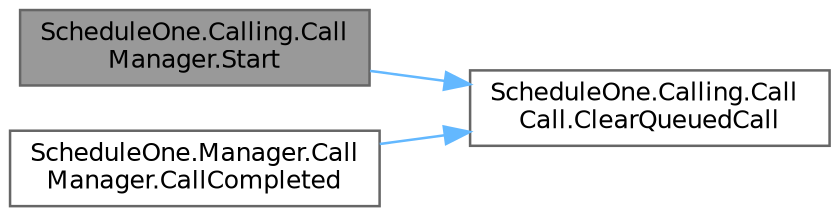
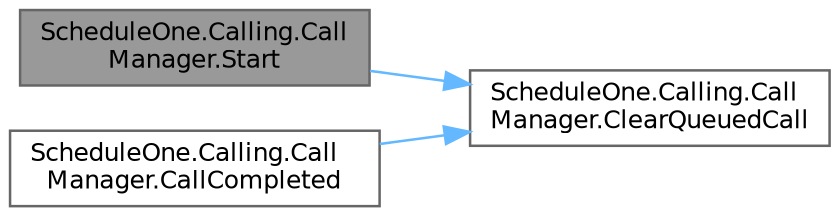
node "ScheduleOne.Calling.Call Call.ClearQueuedCall": label "ScheduleOne.Calling.Call Call.ClearQueuedCall" -> "ScheduleOne.Calling.Call Manager.ClearQueuedCall"
node "ScheduleOne.Manager.Call Manager.CallCompleted": label "ScheduleOne.Manager.Call Manager.CallCompleted" -> "ScheduleOne.Calling.Call Manager.CallCompleted"
